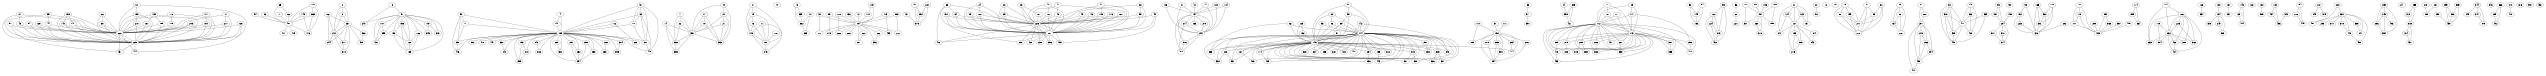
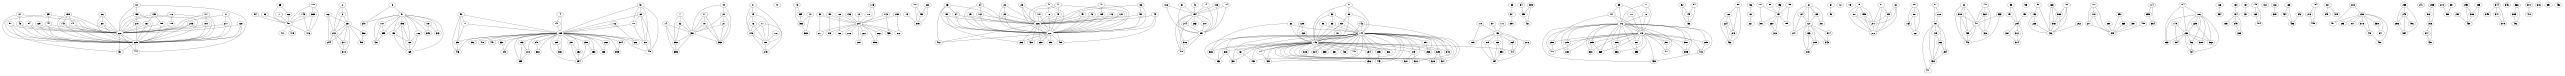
node "291": added
